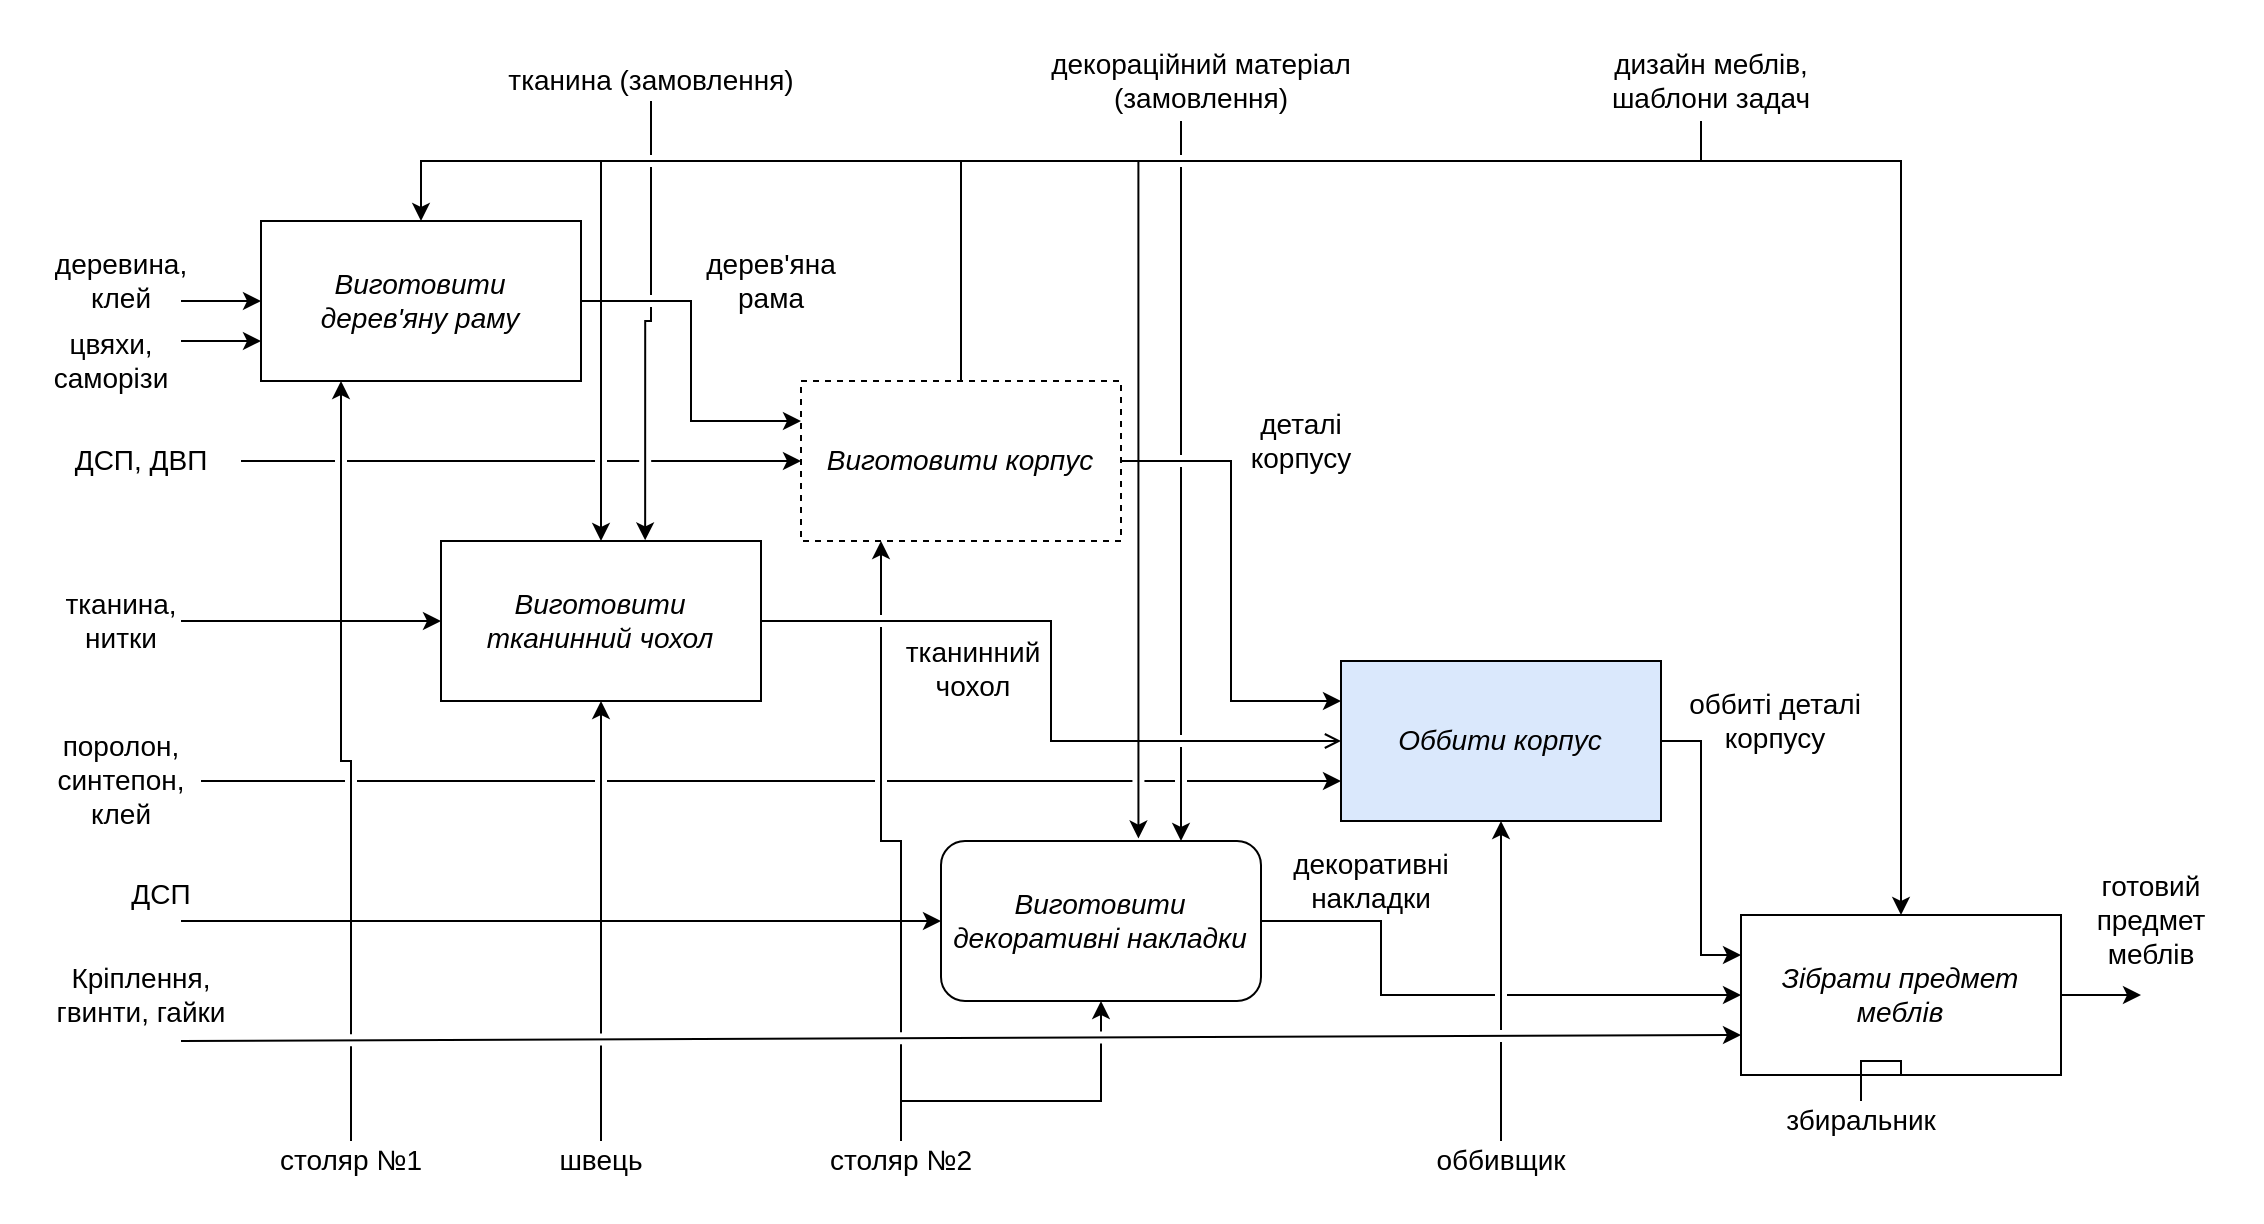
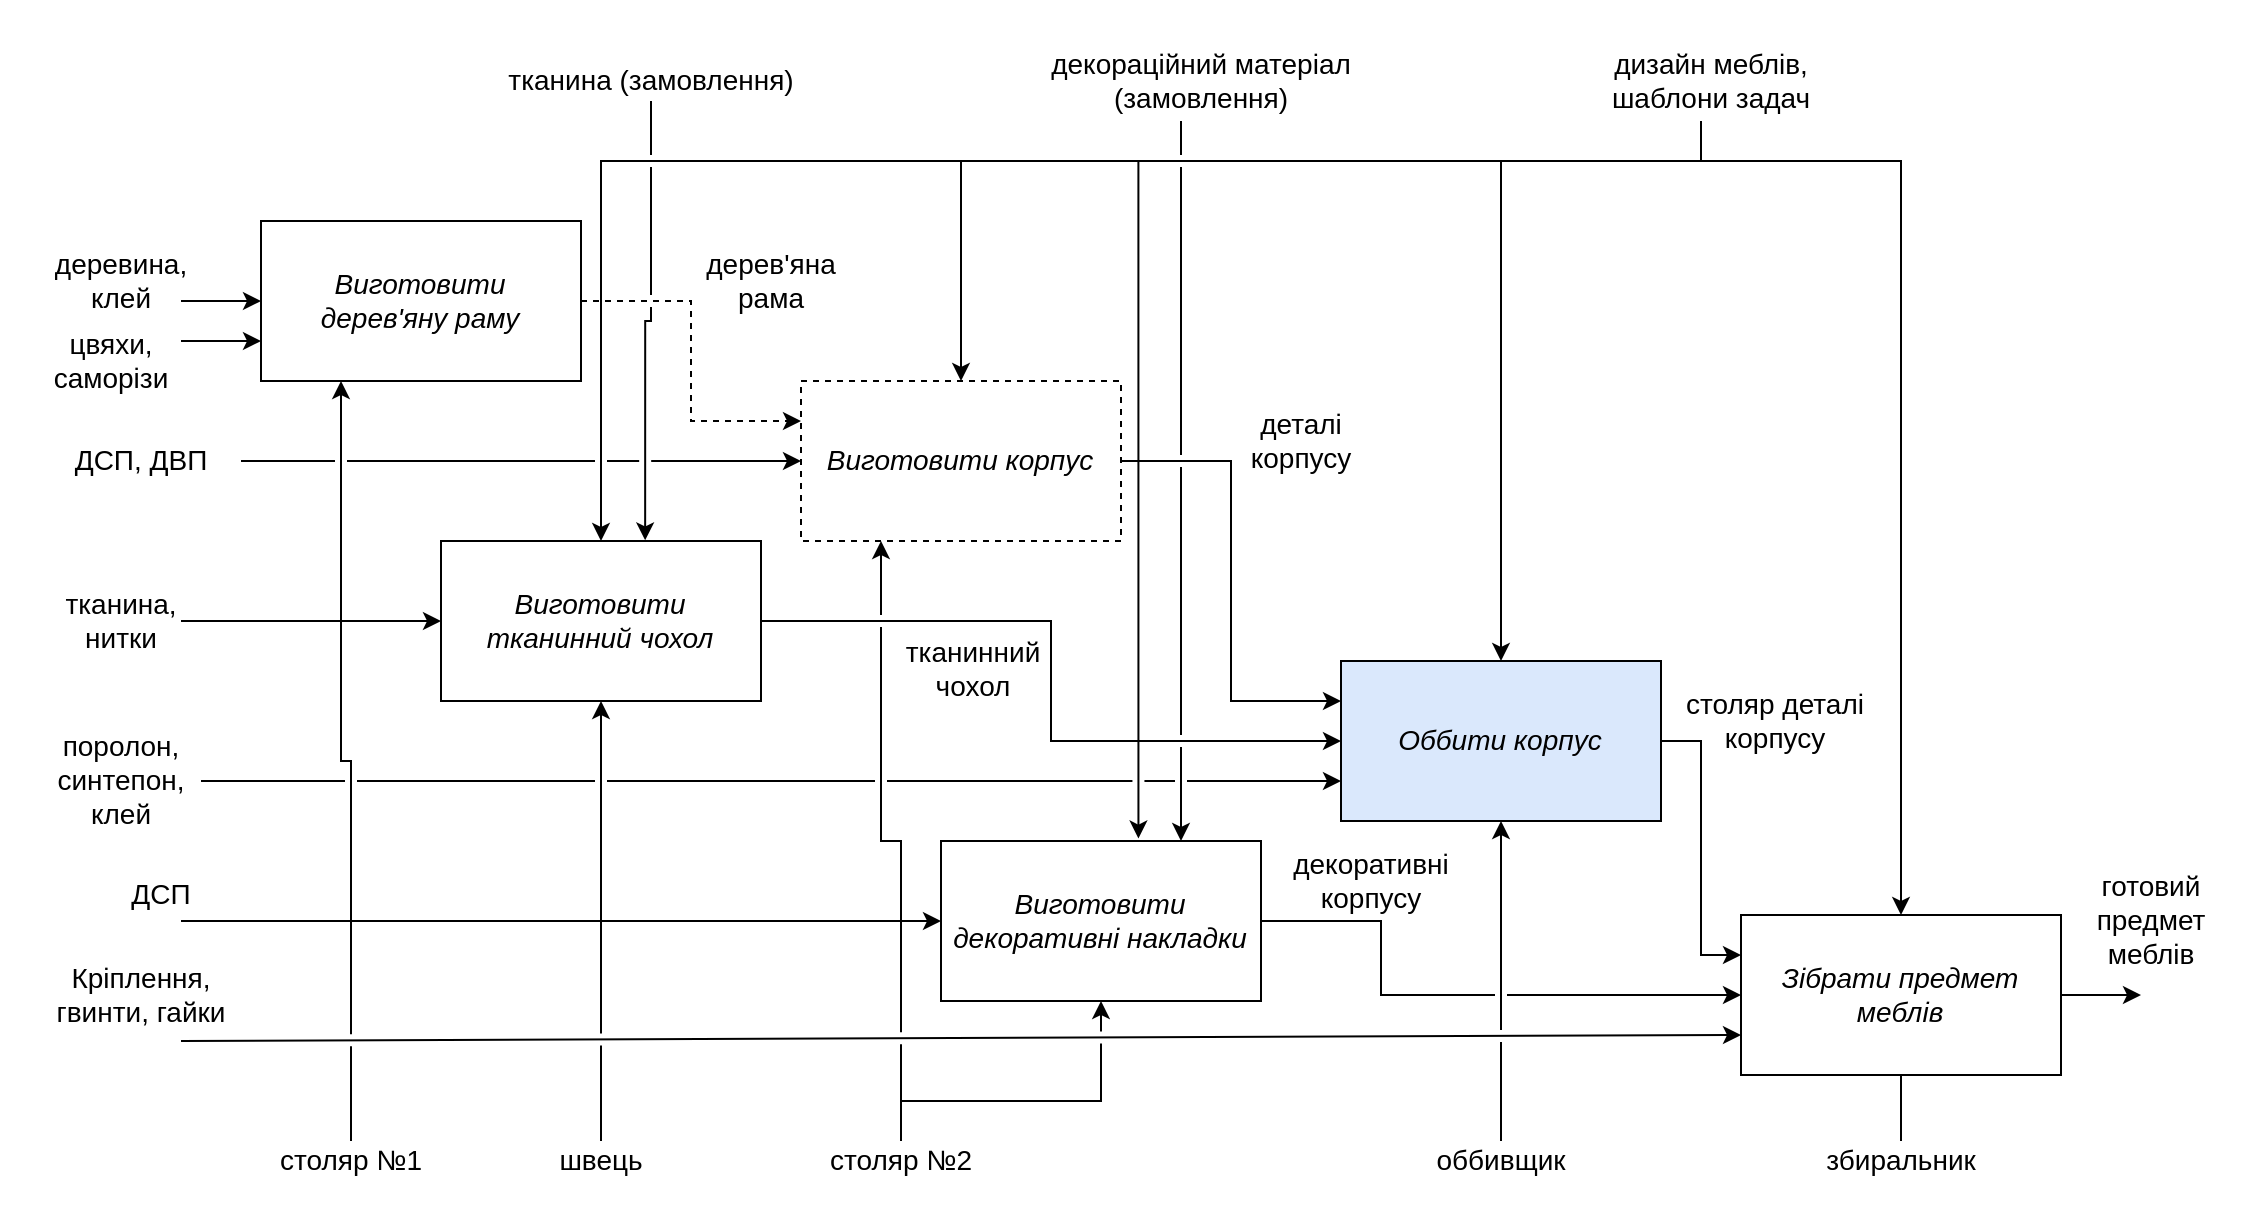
edge "дизайн меблів, шаблони задач" -> "Виготовити дерев'яну раму": removed
edge "дизайн меблів, шаблони задач" -- "Виготовити корпус": arrowhead none -> classic
edge "Виготовити дерев'яну раму" -> "Виготовити корпус": style solid -> dashed
edge "дизайн меблів, шаблони задач" -> "Оббити корпус": added
node "оббиті деталі корпусу": label "оббиті деталі корпусу" -> "столяр деталі корпусу"
edge "Виготовити тканинний чохол" -> "Оббити корпус": arrowhead open -> classic
node "декоративні накладки": label "декоративні накладки" -> "декоративні корпусу"
node "Виготовити декоративні накладки": shape rounded rectangle -> rectangle
node "збиральник": moved (1861, 1121) -> (1901, 1161)
